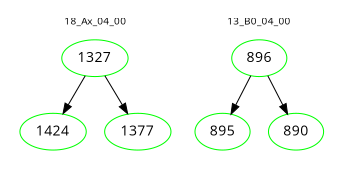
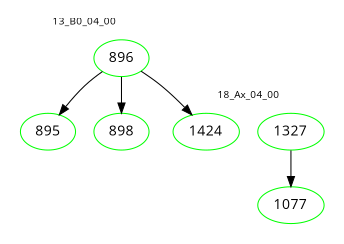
edge "1327" -> "1424": now "896" -> "1424"
node "1377": label "1377" -> "1077"
node "890": label "890" -> "898"
